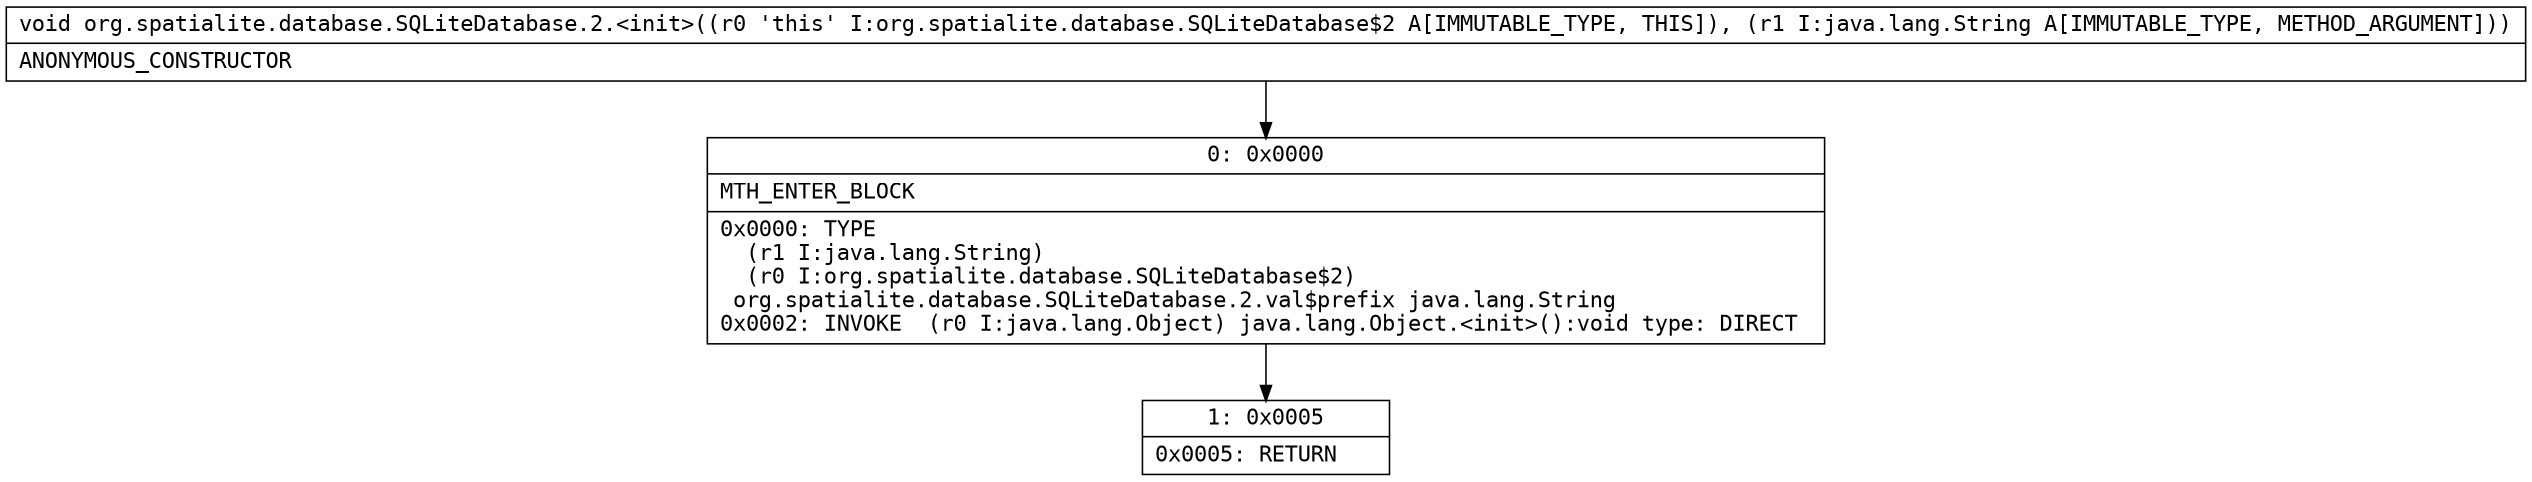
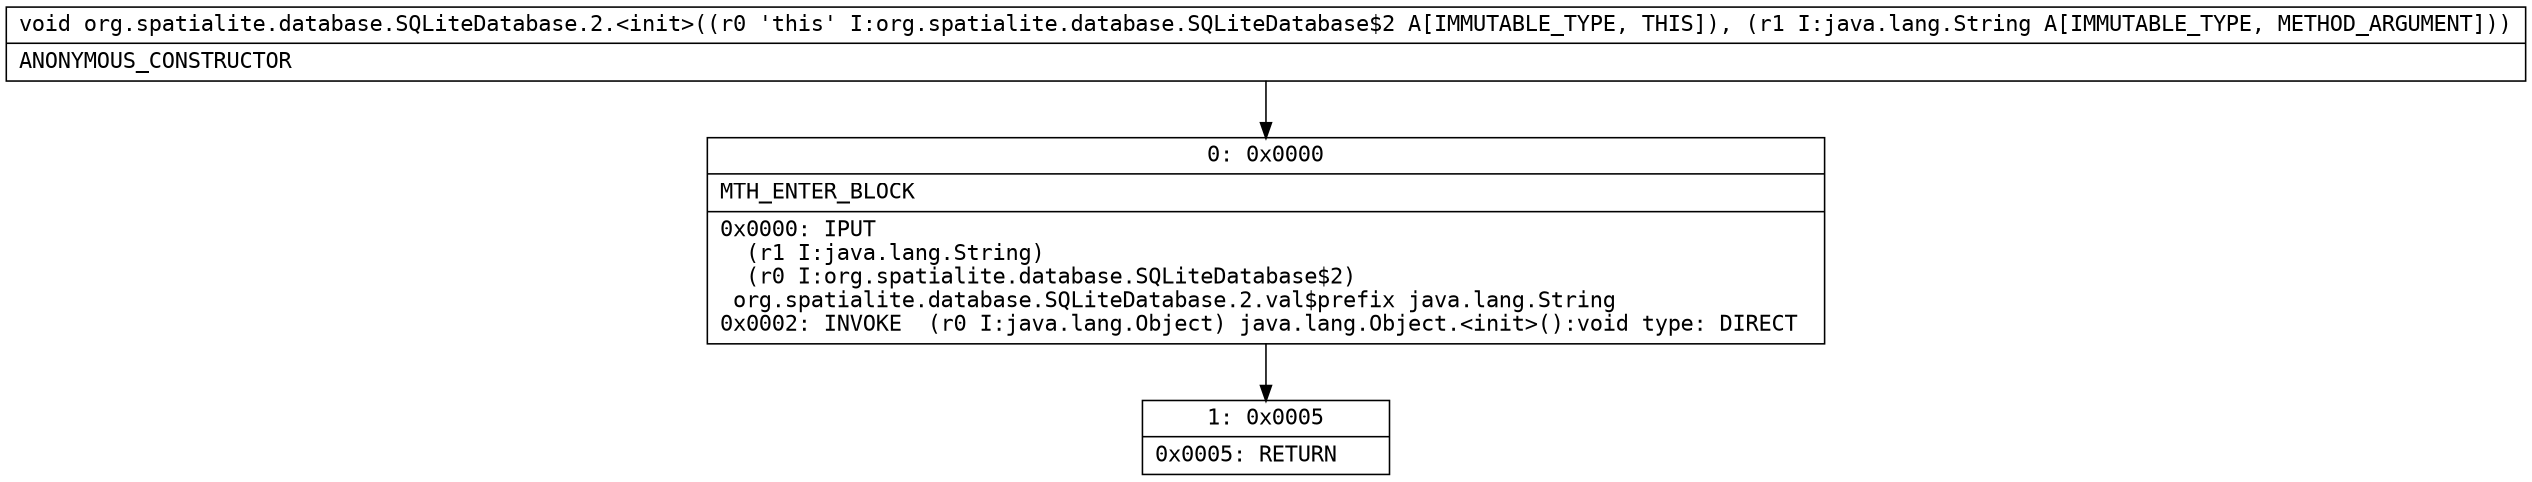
node "0: 0x0000": text "0x0000: TYPE" -> "0x0000: IPUT"
